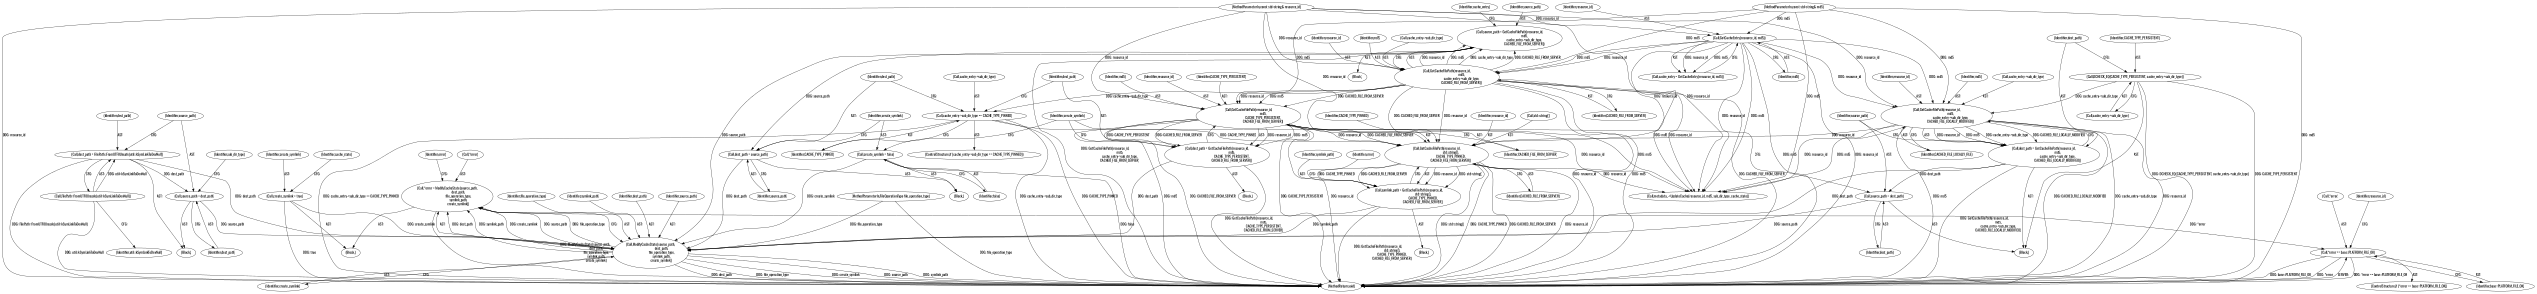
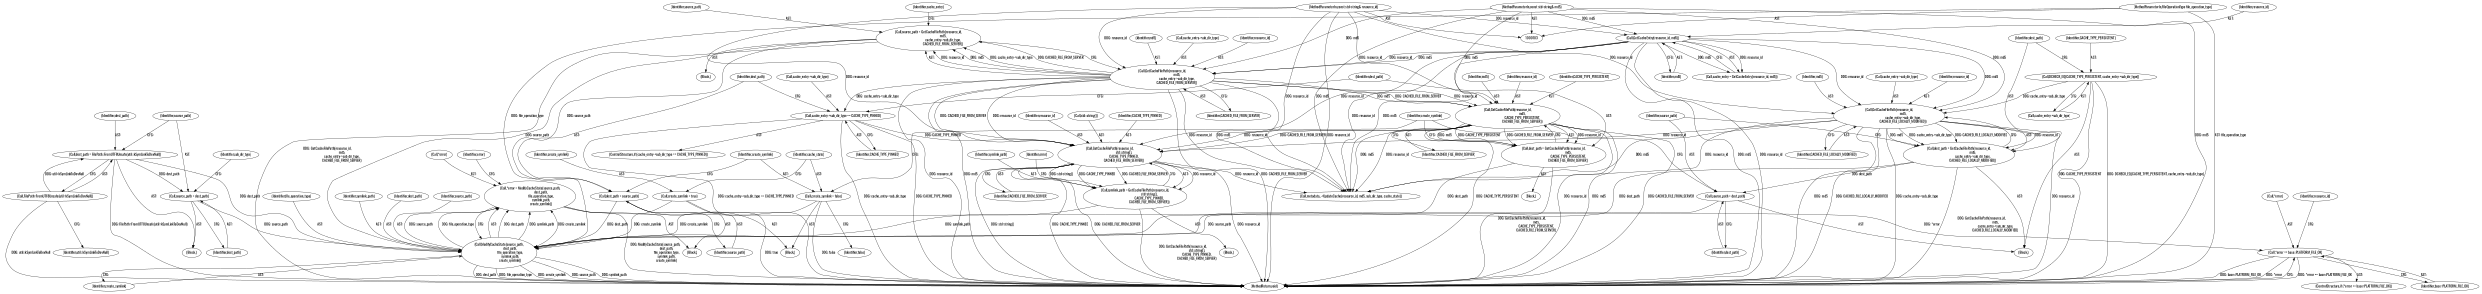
node "1000103": added
node "(Identifier,CACHED_FILE_LOCALLY_FILE)": label "(Identifier,CACHED_FILE_LOCALLY_FILE)" -> "(Identifier,CACHED_FILE_LOCALLY_MODIFIED)"
edge "(Identifier,false)" -> "(Call,create_symlink = false)": now "(Identifier,cache_state)" -> "(Call,create_symlink = false)"
edge "(MethodParameterIn,FileOperationType file_operation_type)" -> "(MethodReturn,void)": label "DDG: file_operation_type" -> "AST: file_operation_type"
edge "(MethodReturn,void)" -> "(Call,*error == base::PLATFORM_FILE_OK)": label "SERVER: " -> "CFG: "
